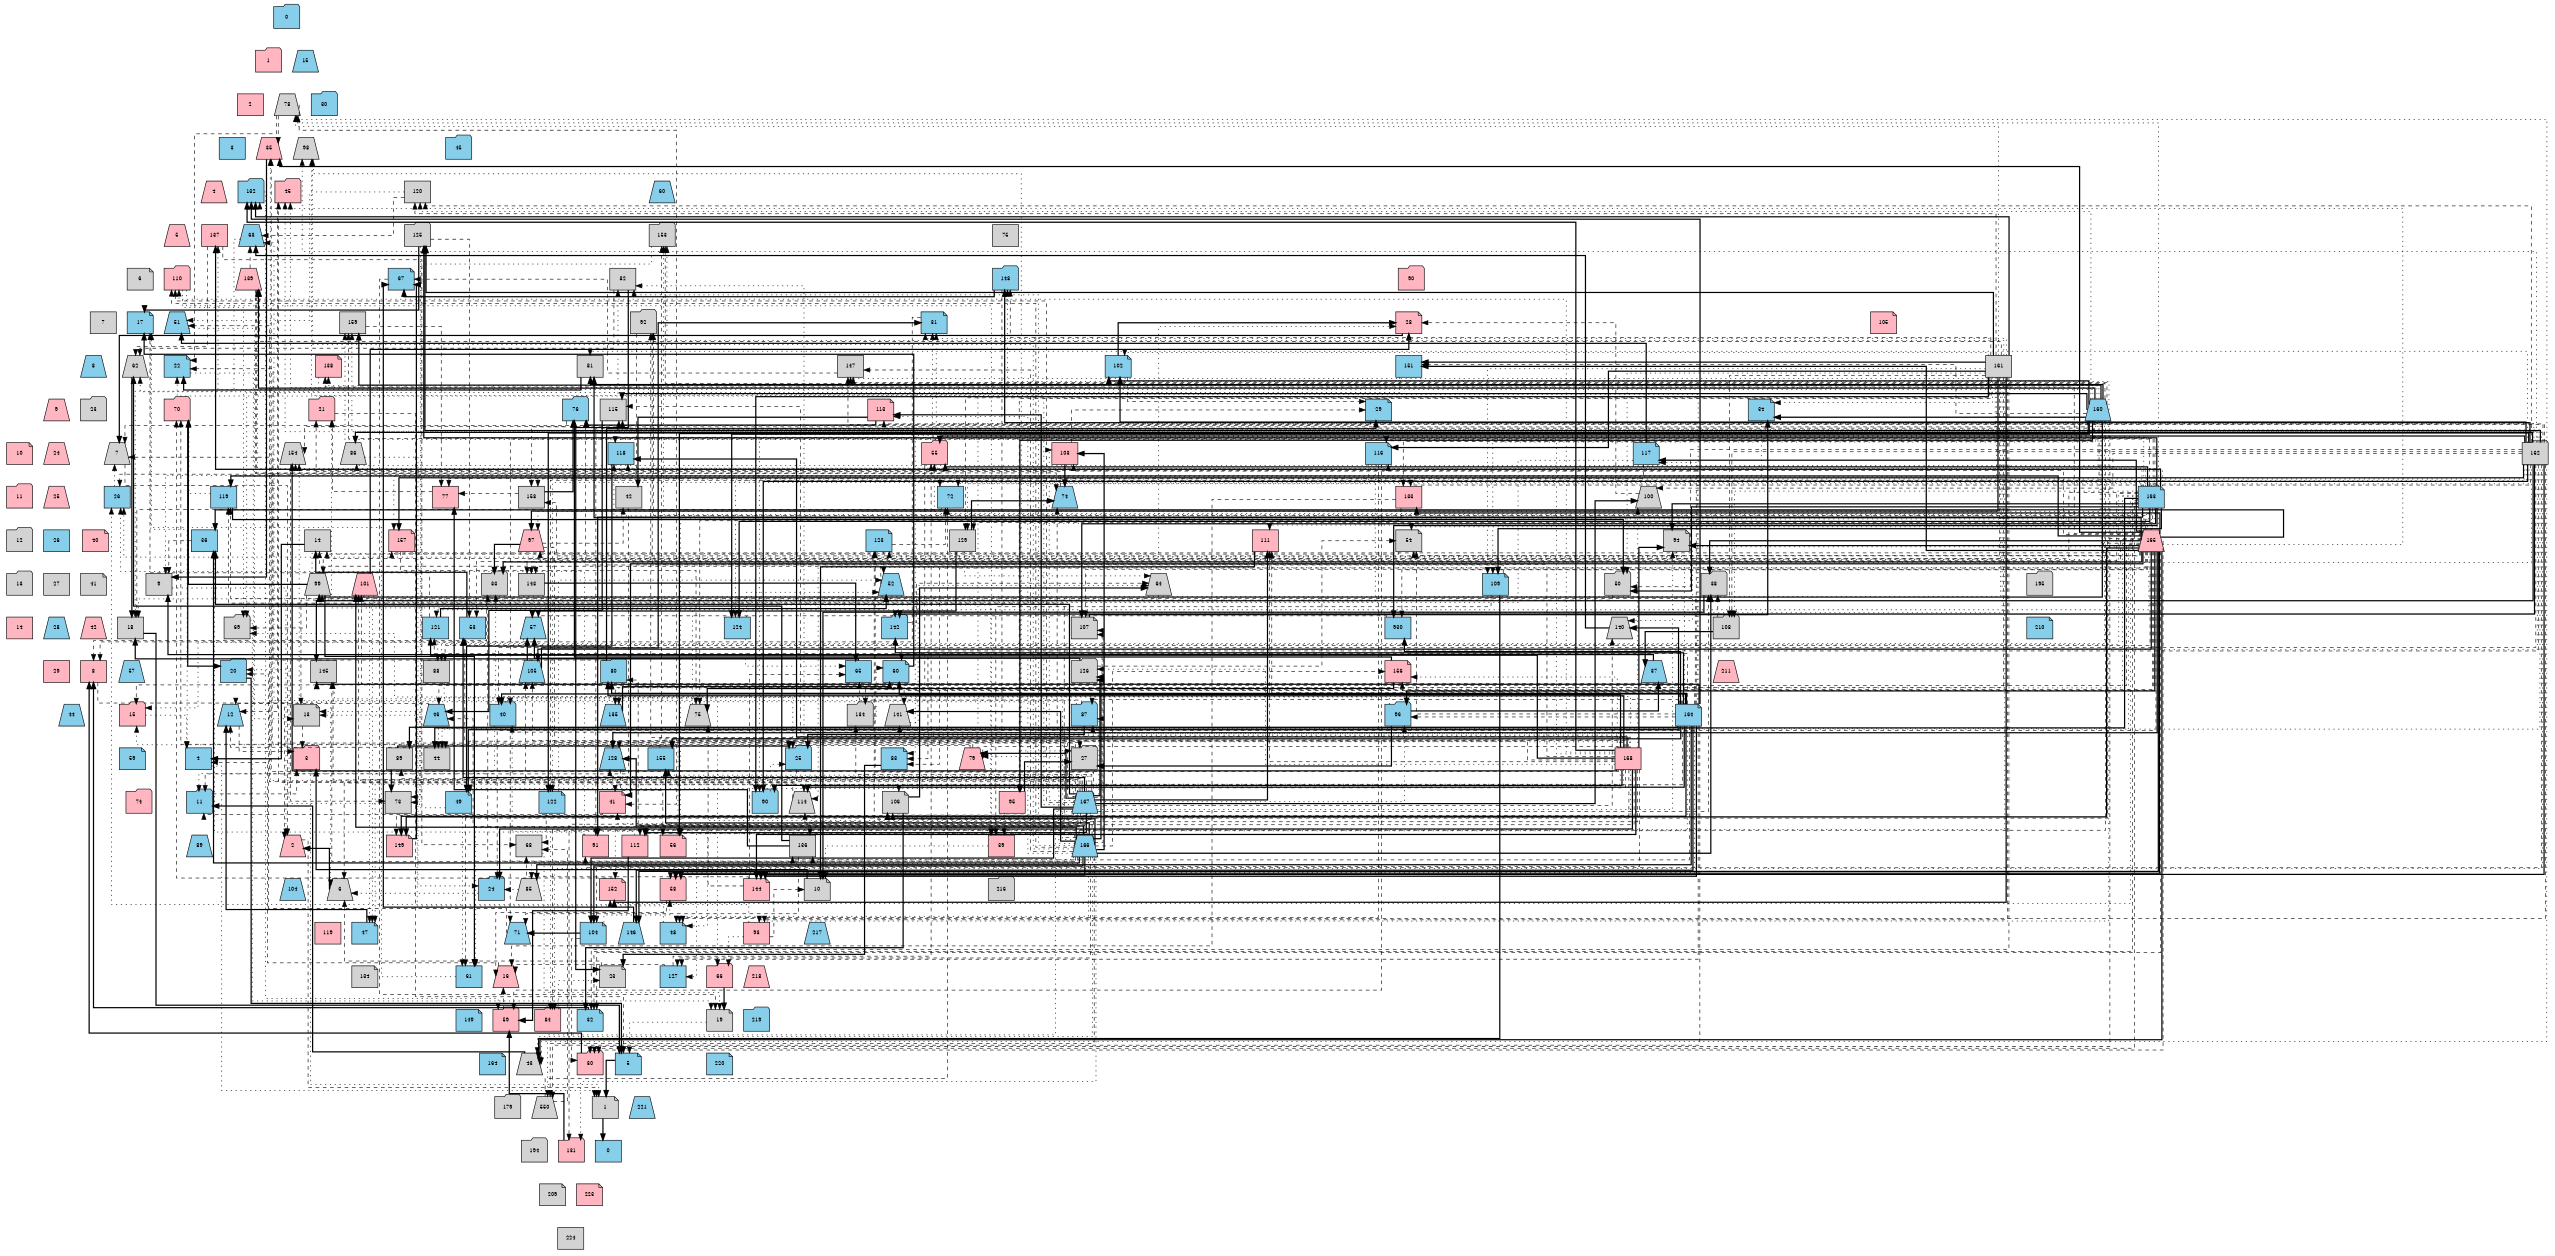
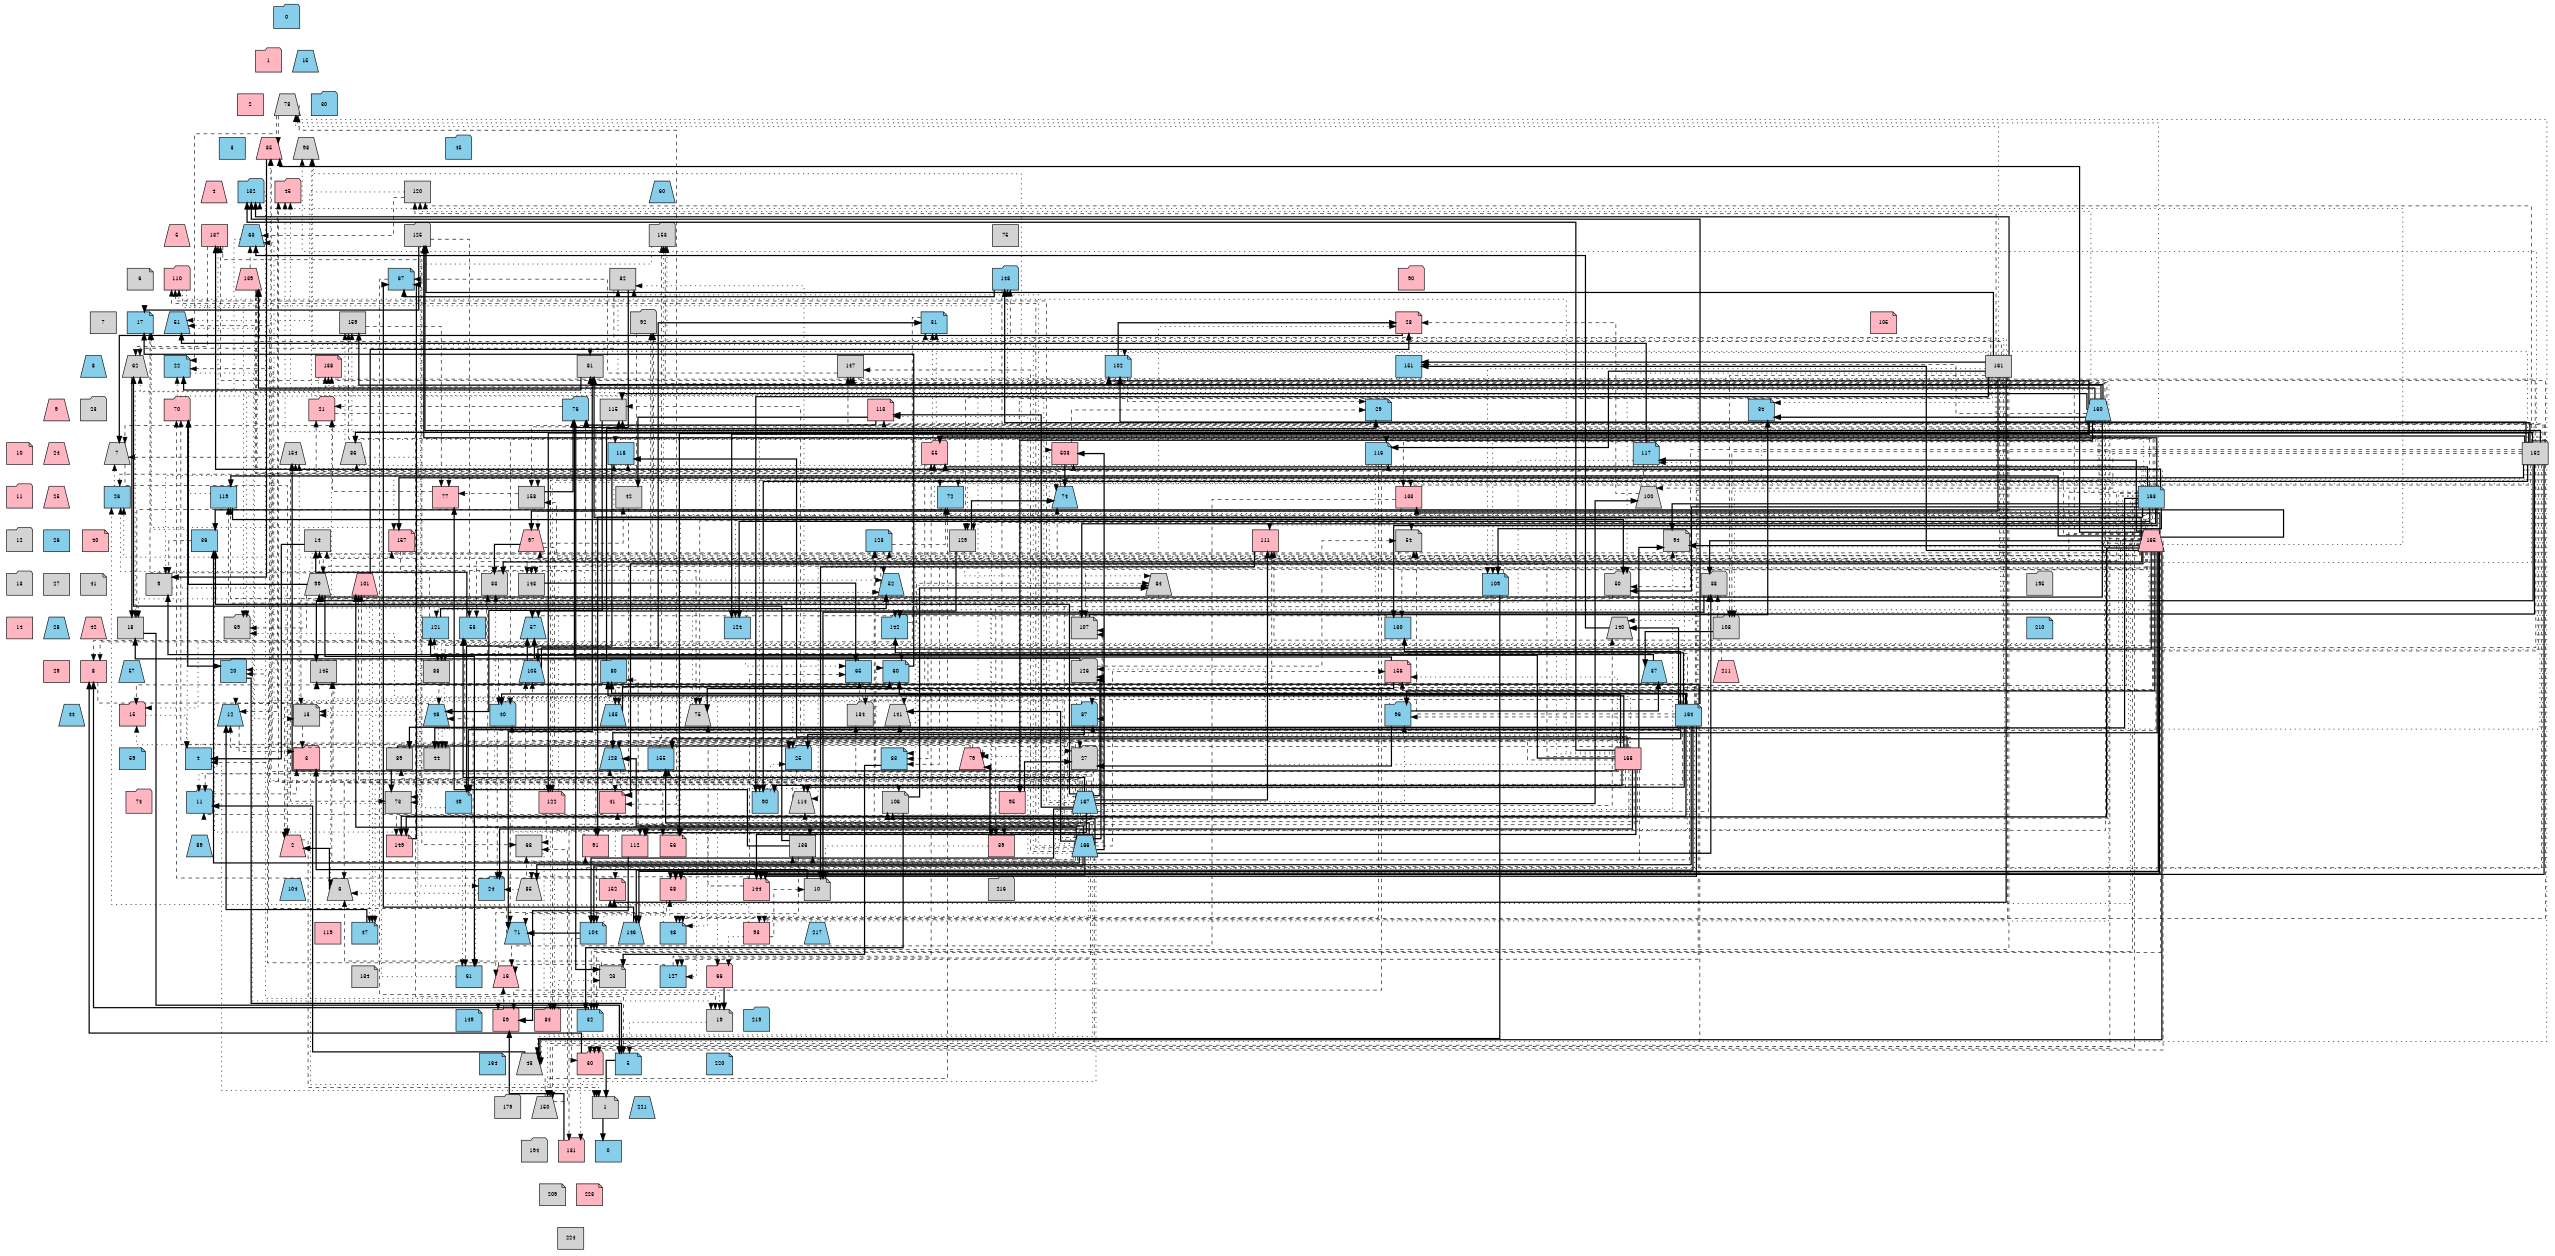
edge "162" -> "138": added
edge "162" -> "137": added
edge "76" -> "154": now "76" -> "21"
node "103": label "103" -> "503"
node "930": label "930" -> "130"
edge "168" -> "100": removed
edge "81" -> "71": added
edge "167" -> "79": now "39" -> "79"
edge "168" -> "111": now "211" -> "111"
node "122": fillcolor skyblue -> lightpink
node "218": removed
node "550": label "550" -> "150"
